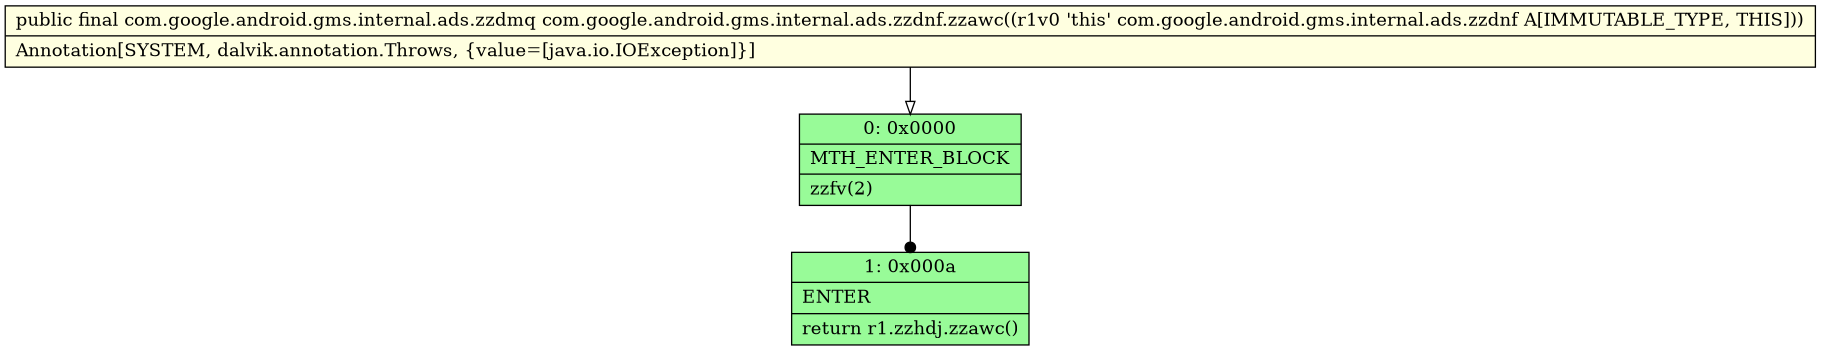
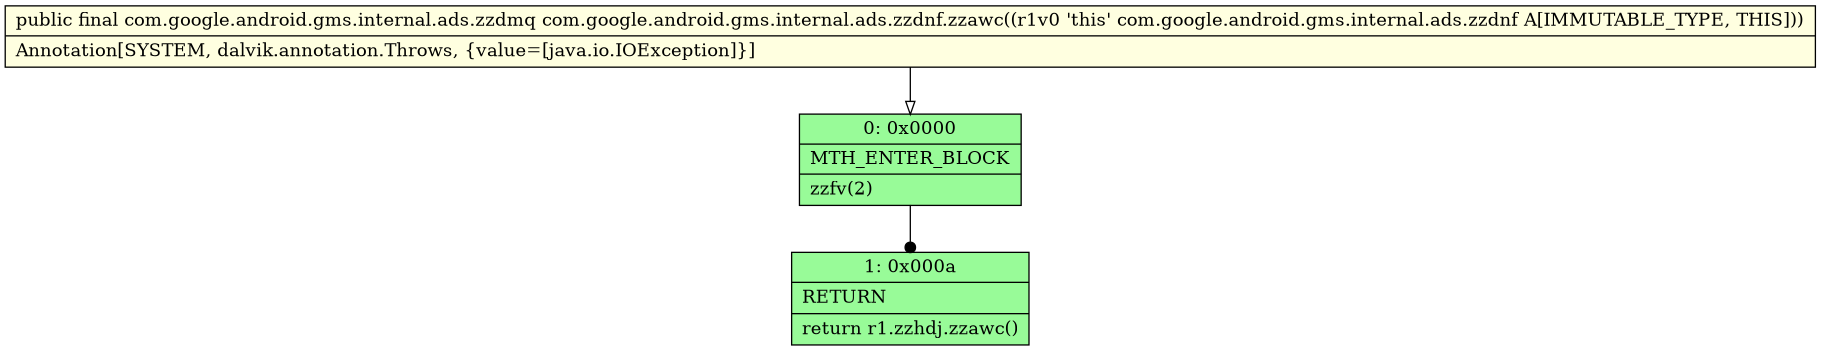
node "1: 0x000a": text "ENTER" -> "RETURN"
